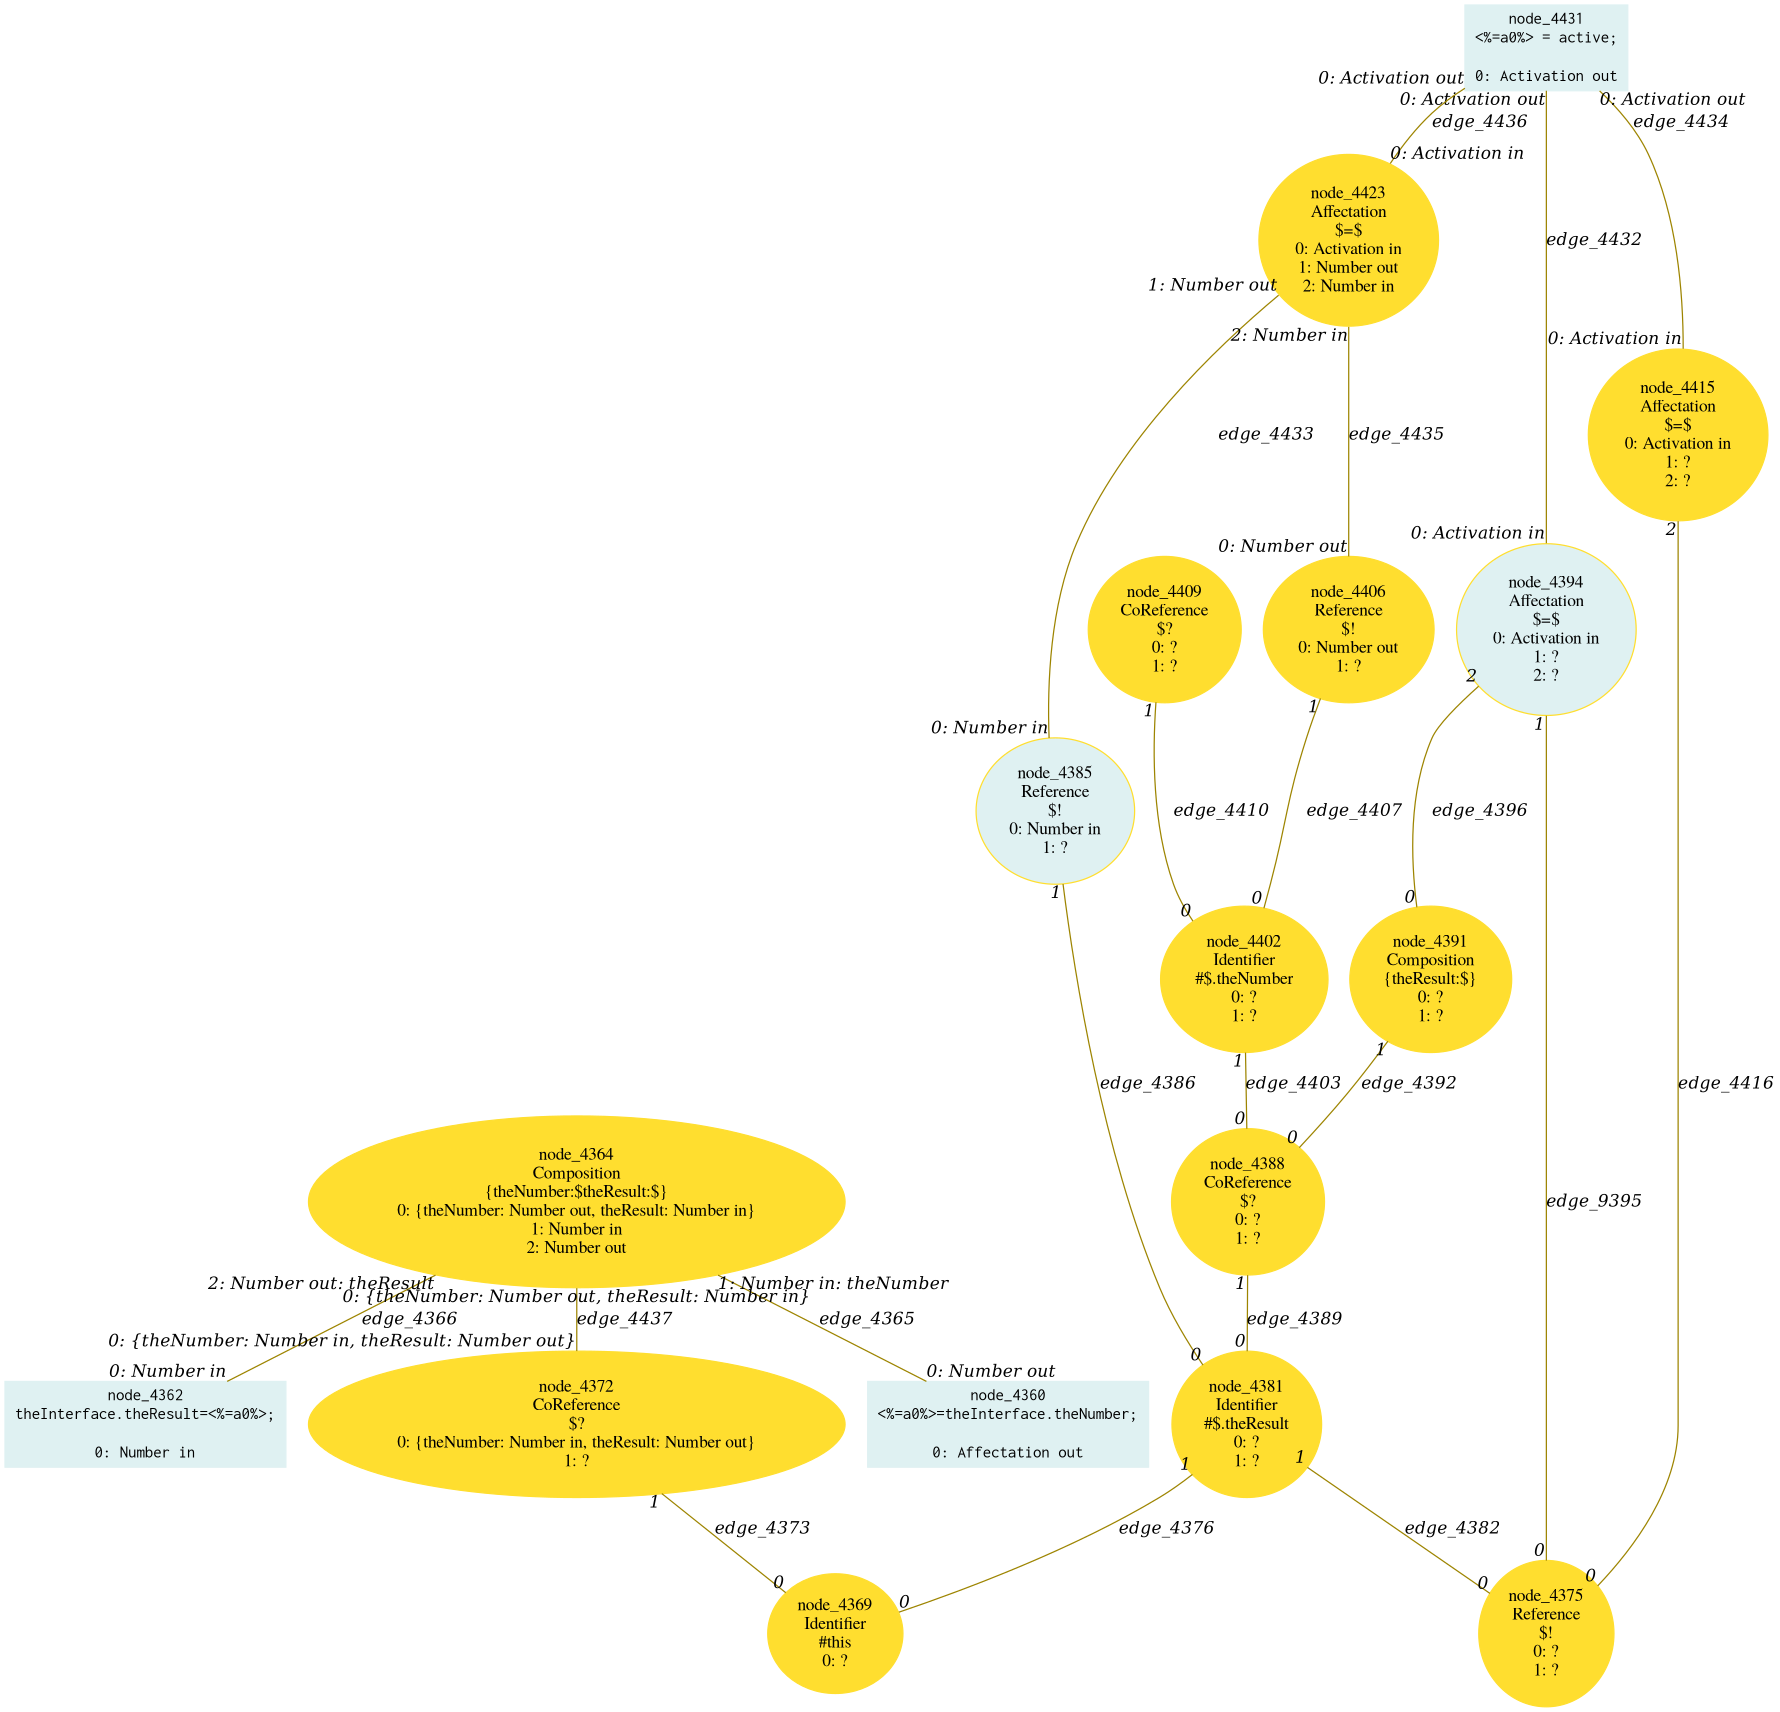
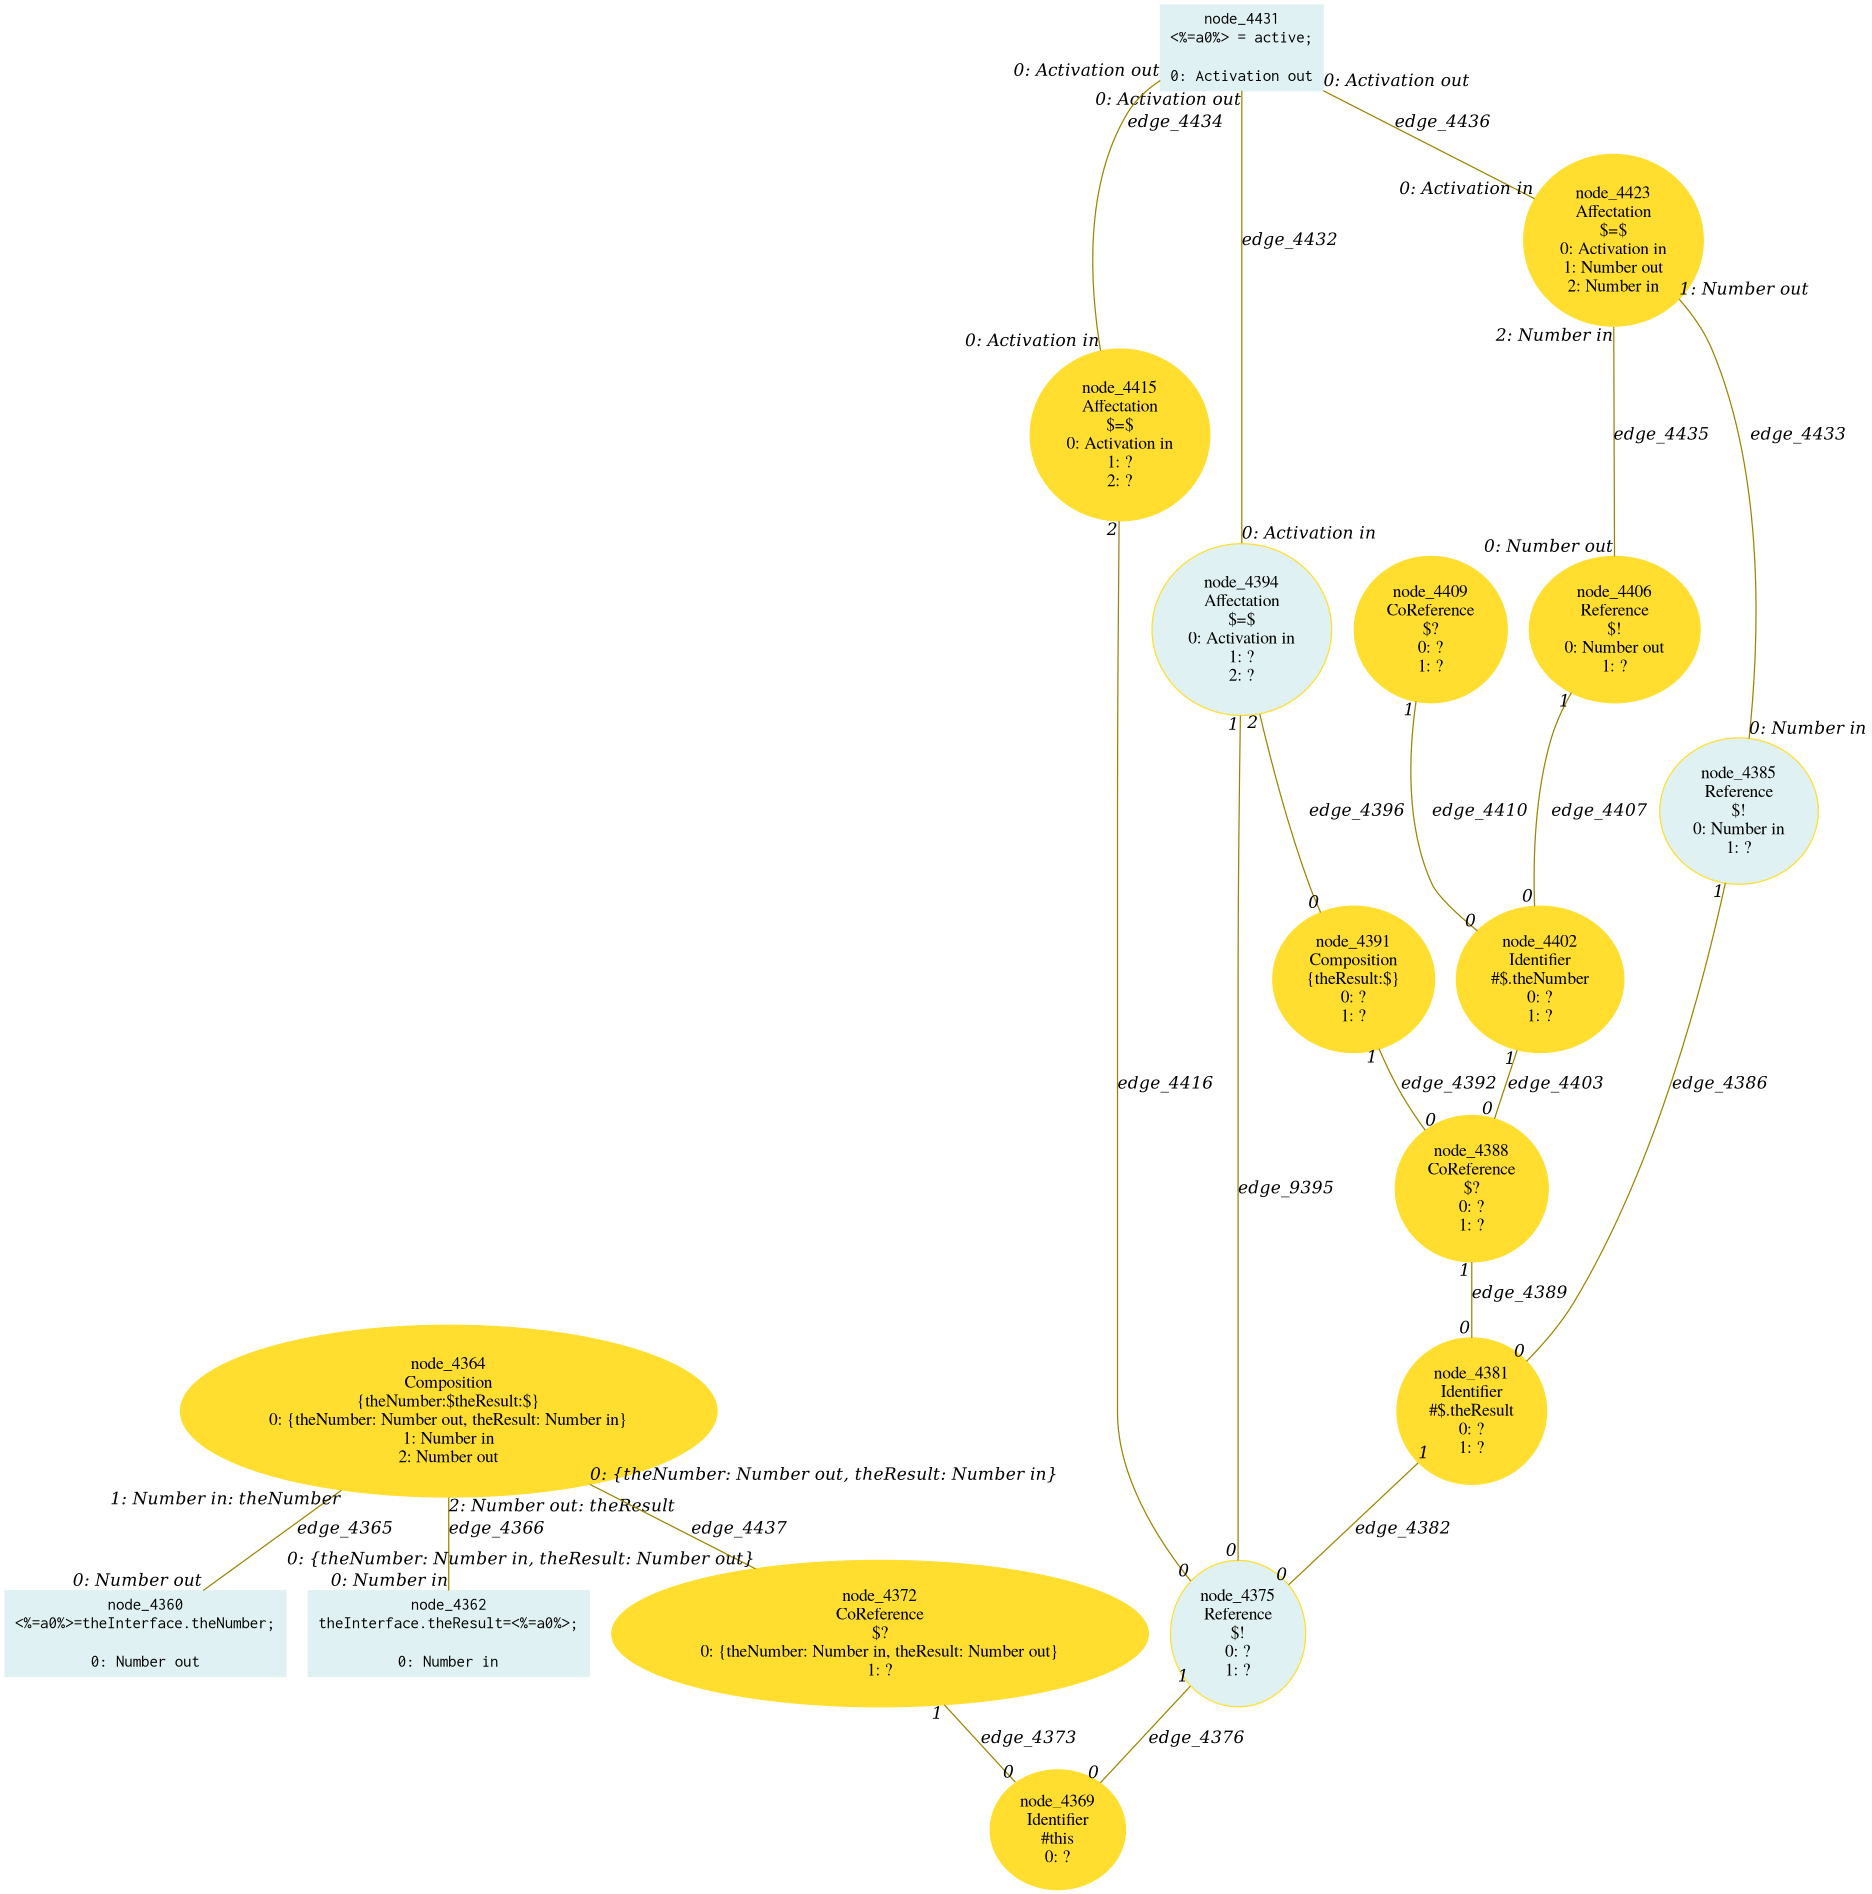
node "node_4360 <%=a0%>=theInterface.theNumber; 0: Affectation out": label "node_4360 <%=a0%>=theInterface.theNumber; 0: Affectation out" -> "node_4360 <%=a0%>=theInterface.theNumber; 0: Number out"
edge "node_4381 Identifier #$.theResult 0: ? 1: ?" -- "node_4369 Identifier #this 0: ?": now "node_4375 Reference $! 0: ? 1: ?" -- "node_4369 Identifier #this 0: ?"
node "node_4375 Reference $! 0: ? 1: ?": fillcolor #ffde2f -> #dff1f2
